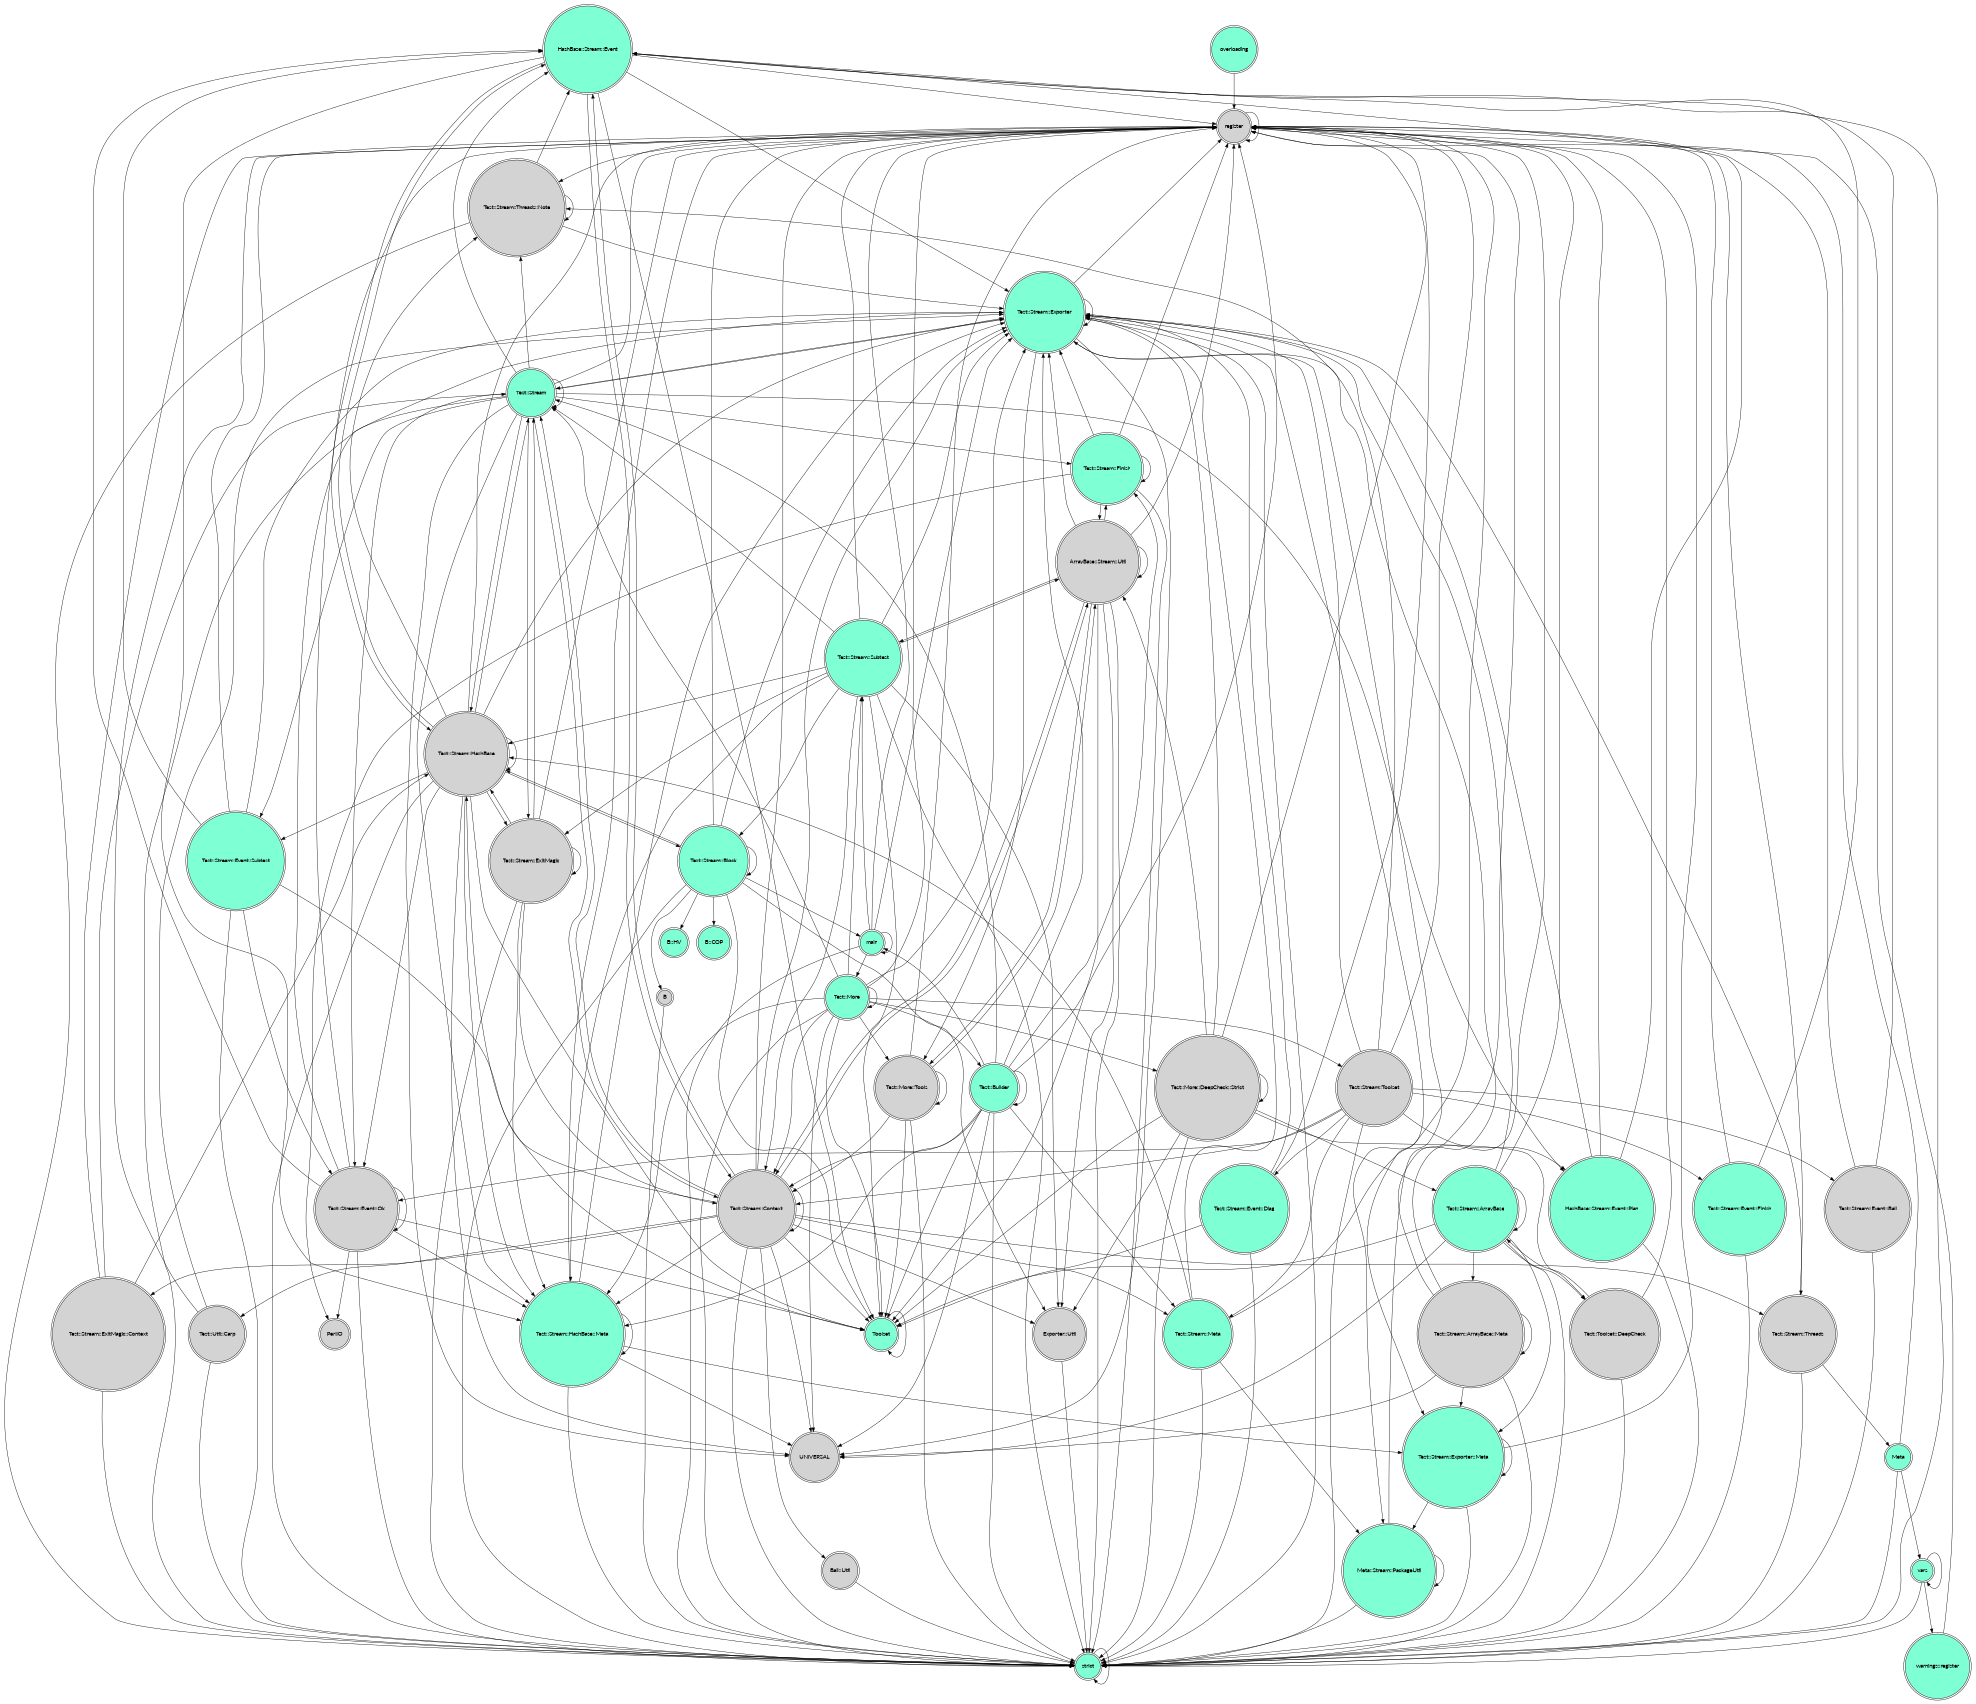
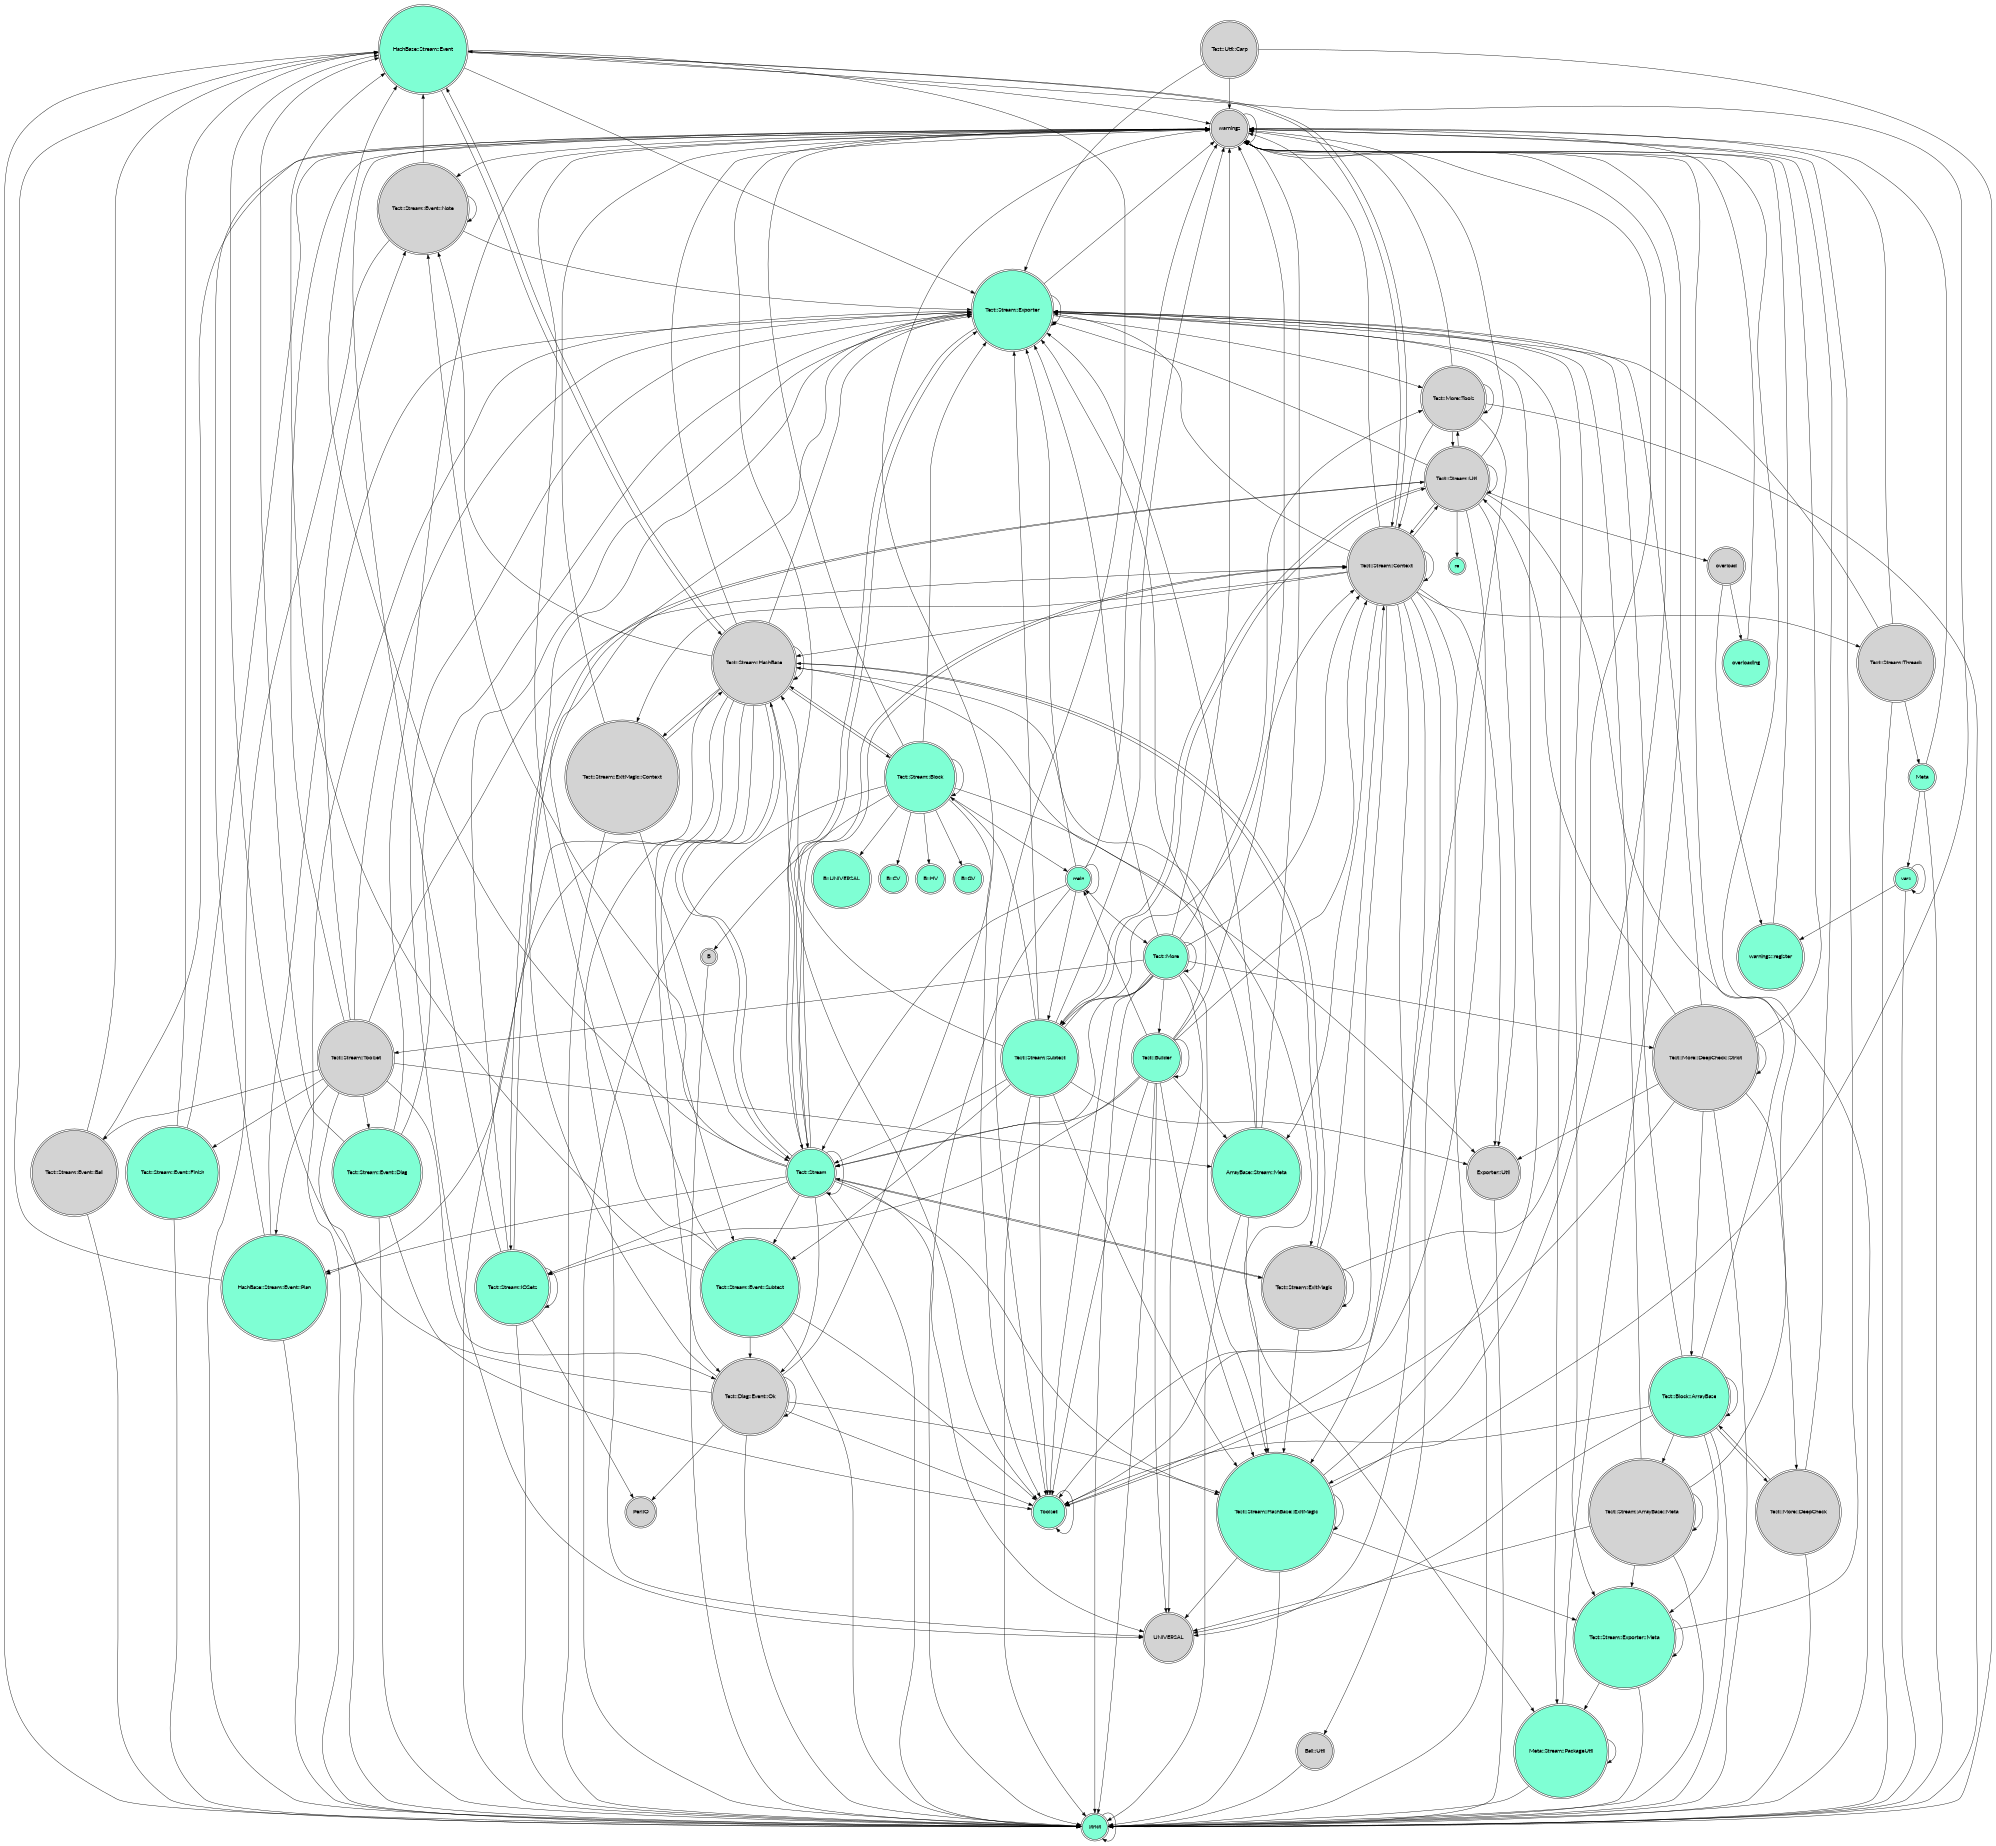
node "register": label "register" -> "warnings"
node "Test::Stream::Threads::Note": label "Test::Stream::Threads::Note" -> "Test::Stream::Event::Note"
node "Test::Stream::Finish": label "Test::Stream::Finish" -> "Test::Stream::IOSets"
node "ArrayBase::Stream::Util": label "ArrayBase::Stream::Util" -> "Test::Stream::Util"
node "re": added
node "overload": added
edge "Test::Stream::Event::Diag" -> "HashBase::Stream::Event": added
edge "Test::Stream::Exporter" -> "Test::Stream::Threads": reversed
edge "Test::Stream::HashBase" -> "Test::Stream::ExitMagic::Context": added
edge "Test::Stream::Subtest" -> "Test::Stream::ExitMagic": now "Test::Stream::Subtest" -> "Test::Stream::Event::Subtest"
node "B::CV": added
node "B::GV": added
edge "Test::Stream::HashBase" -> "HashBase::Stream::Event::Plan": added
node "B::COP": label "B::COP" -> "B::UNIVERSAL"
edge "main" -> "Test::Stream": added
node "Test::Stream::Event::Ok": label "Test::Stream::Event::Ok" -> "Test::Diag::Event::Ok"
node "Test::Stream::ArrayBase": label "Test::Stream::ArrayBase" -> "Test::Block::ArrayBase"
edge "Test::Stream::Context" -> "Test::Util::Carp": removed
node "Test::Stream::HashBase::Meta": label "Test::Stream::HashBase::Meta" -> "Test::Stream::HashBase::ExitMagic"
node "Test::Stream::Meta": label "Test::Stream::Meta" -> "ArrayBase::Stream::Meta"
node "Test::Toolset::DeepCheck": label "Test::Toolset::DeepCheck" -> "Test::More::DeepCheck"
edge "Test::Stream::ExitMagic" -> "strict": removed
